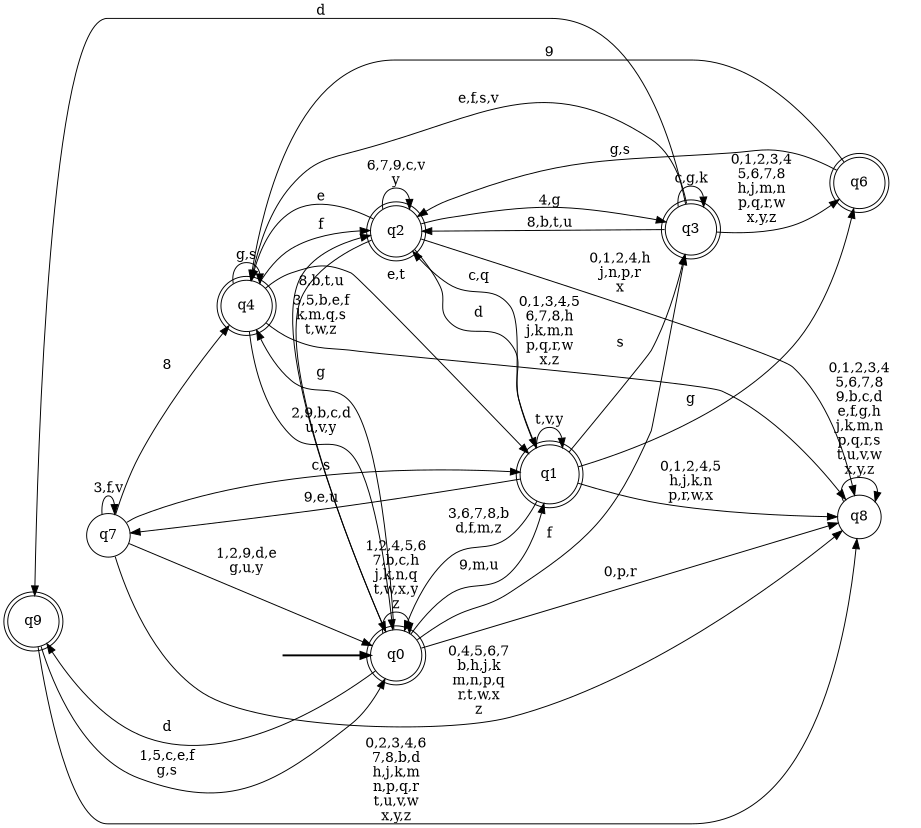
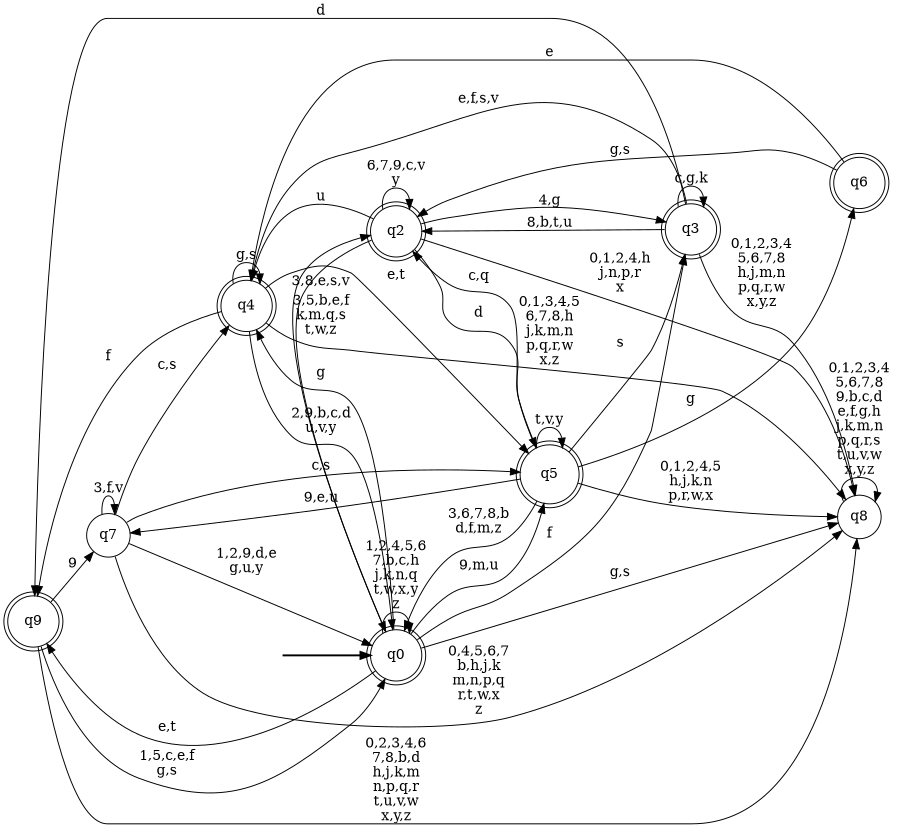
edge "q6" -> "q4": label "9" -> "e"
edge "q2" -> "q4": label "e" -> "u"
edge "q3" -> "q6": now "q3" -> "q8"
edge "q4" -> "q2": now "q4" -> "q9"
edge "q0" -> "q2": label "8,b,t,u" -> "3,8,e,s,v"
edge "q7" -> "q4": label "8" -> "c,s"
node "q1": label "q1" -> "q5"
edge "q0" -> "q8": label "0,p,r" -> "g,s"
edge "q9" -> "q7": added, label "9"
edge "q0" -> "q9": label "d" -> "e,t"
